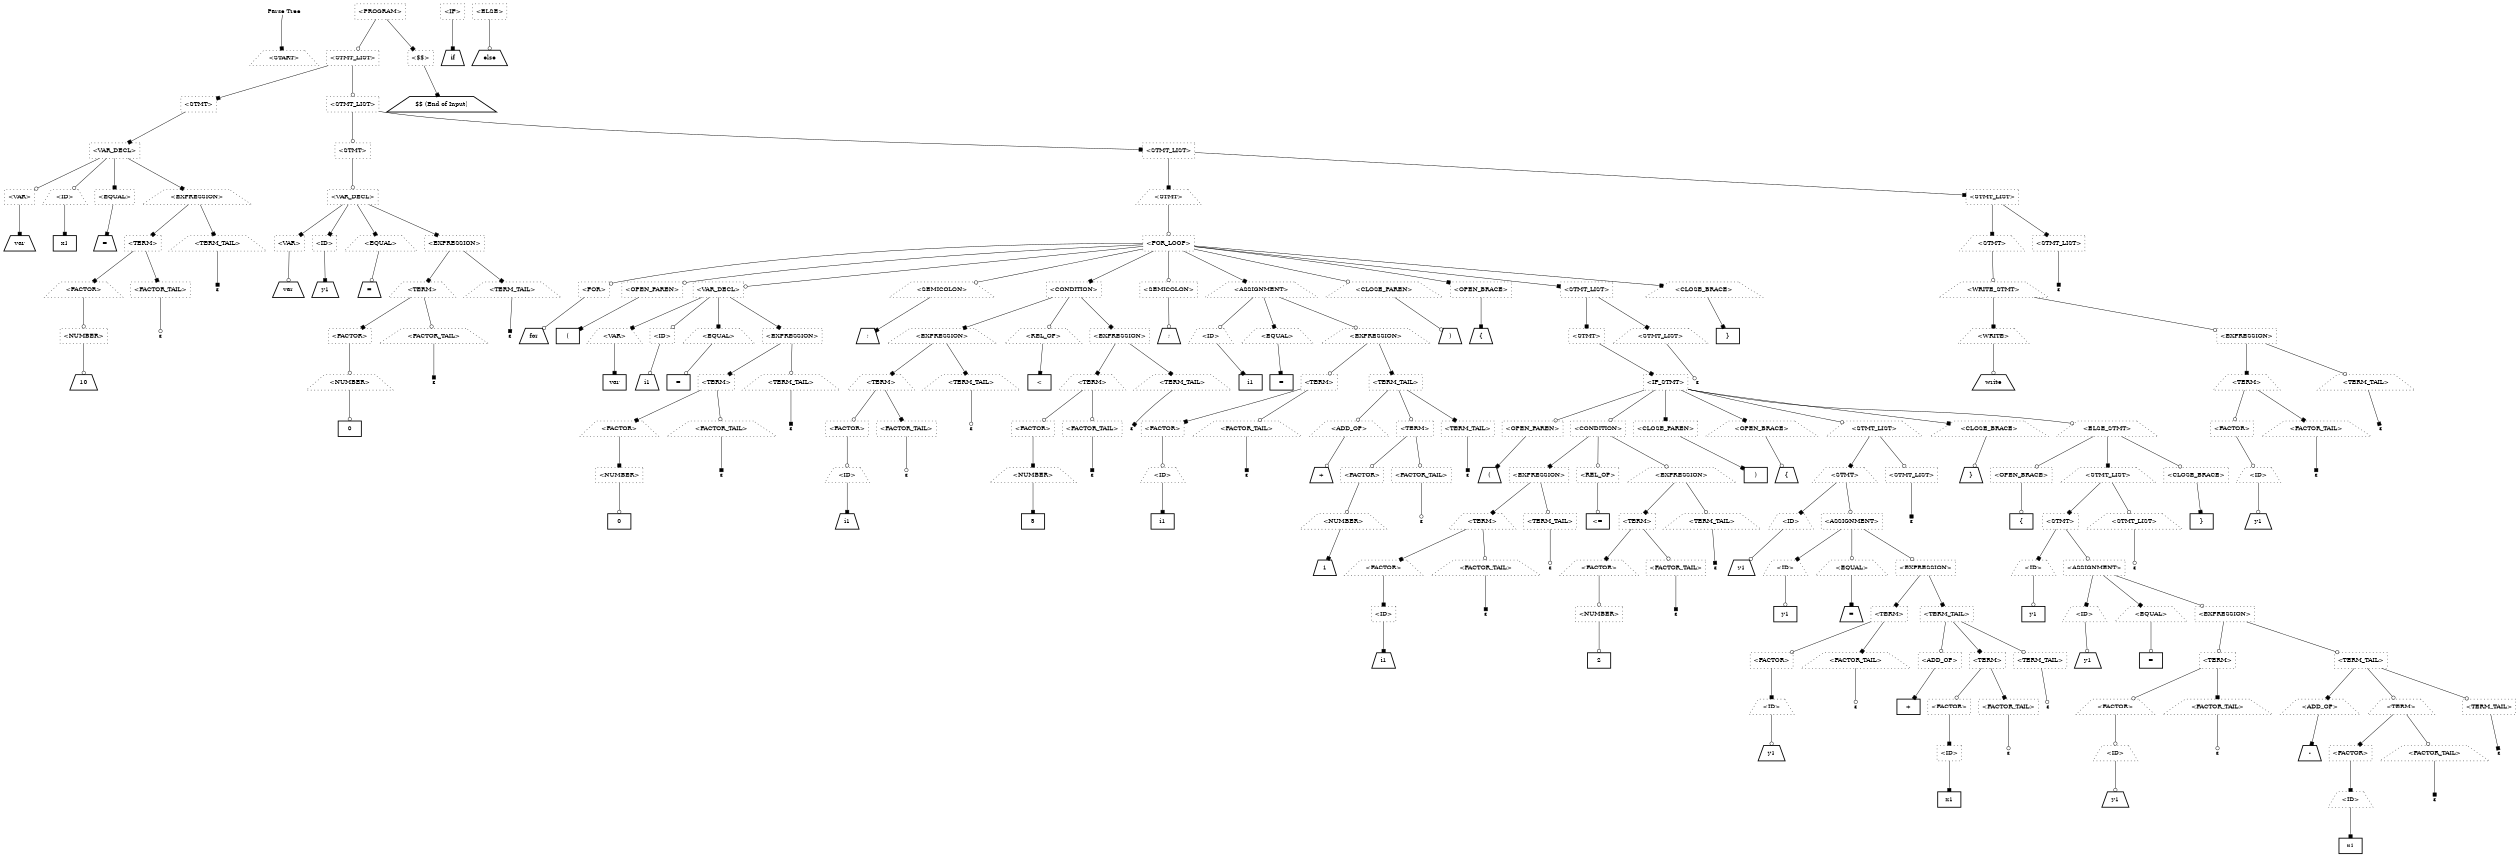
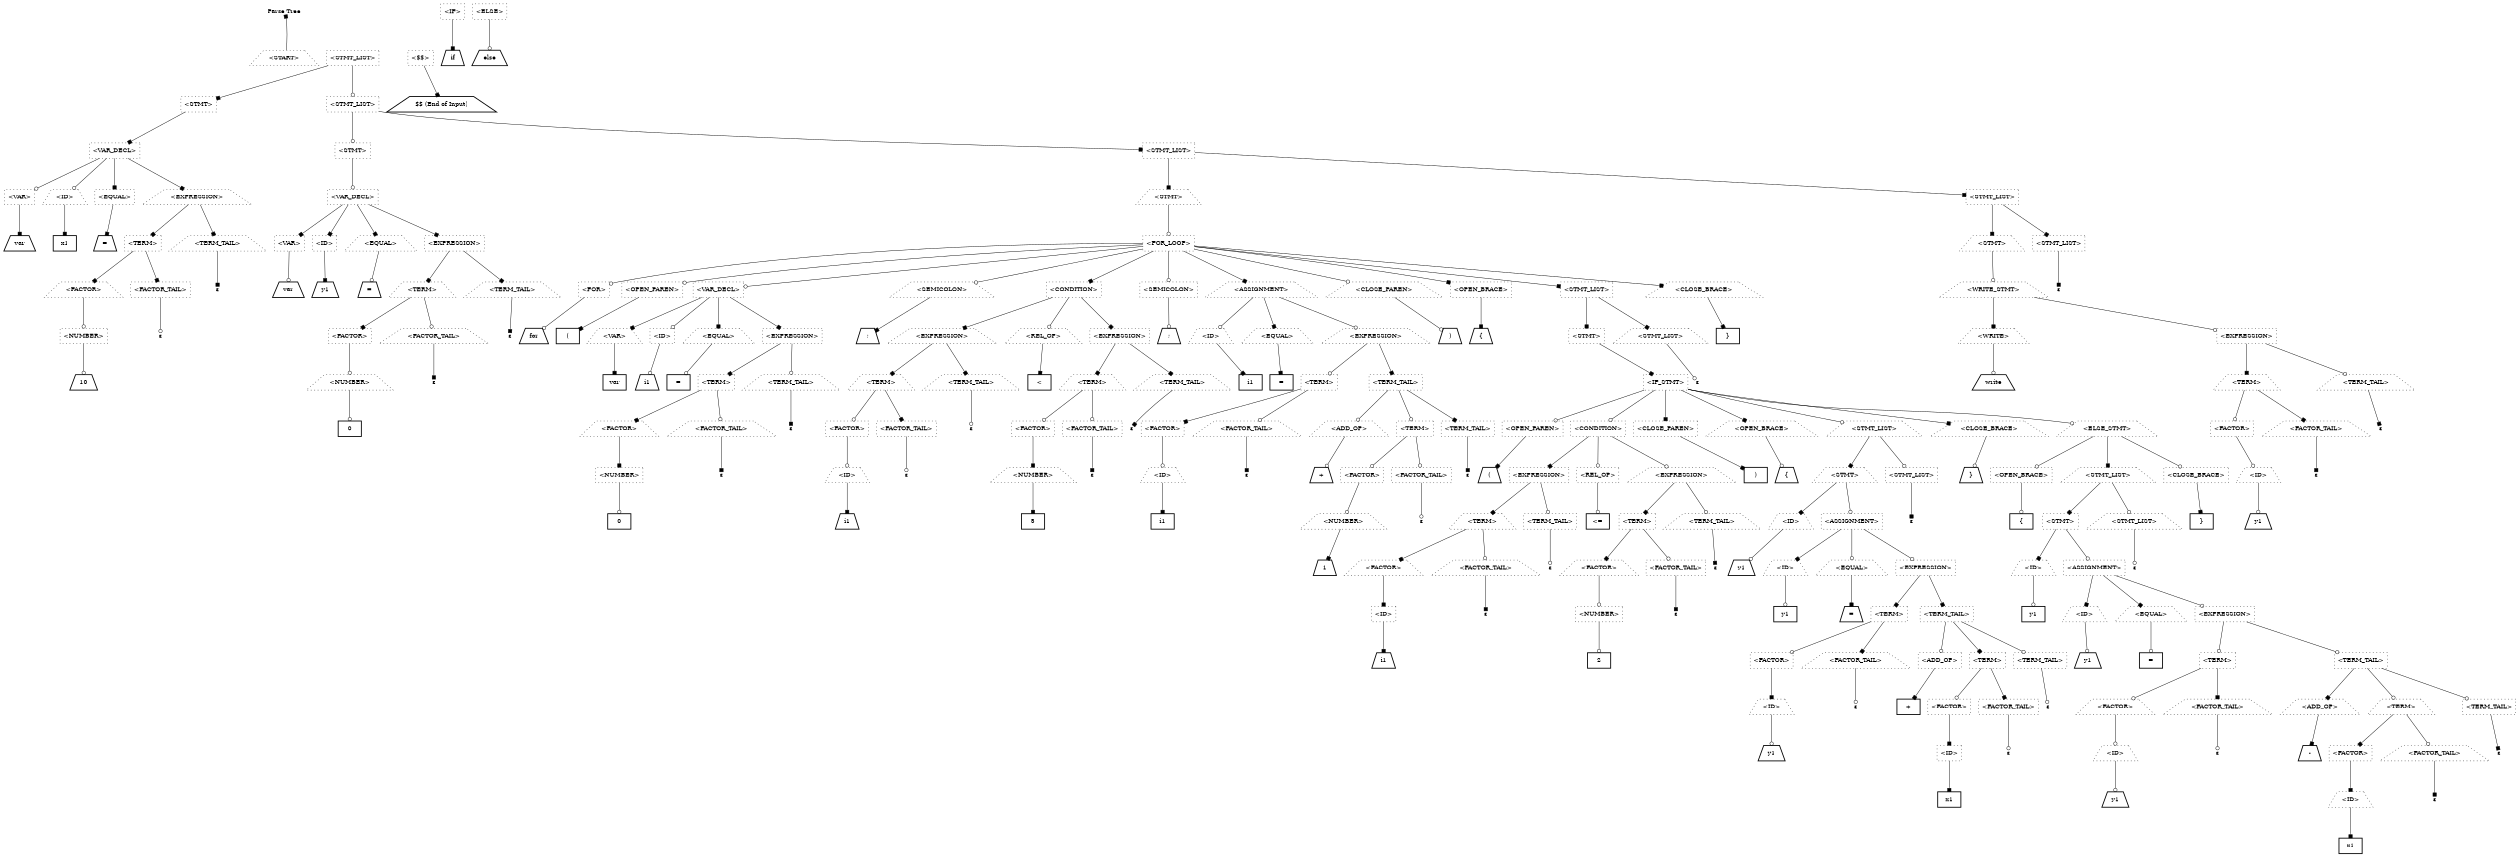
node "<PROGRAM>": removed
edge "Parse Tree" -> "<START>": reversed
